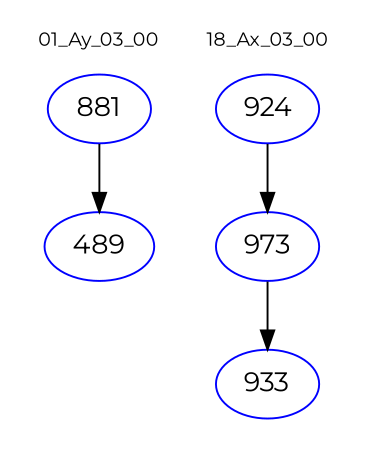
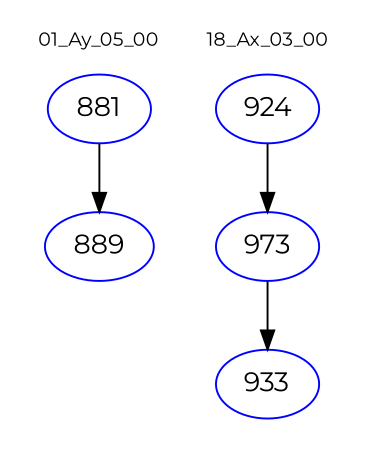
cluster "01_Ay_03_00": label "01_Ay_03_00" -> "01_Ay_05_00"
node "489": label "489" -> "889"
